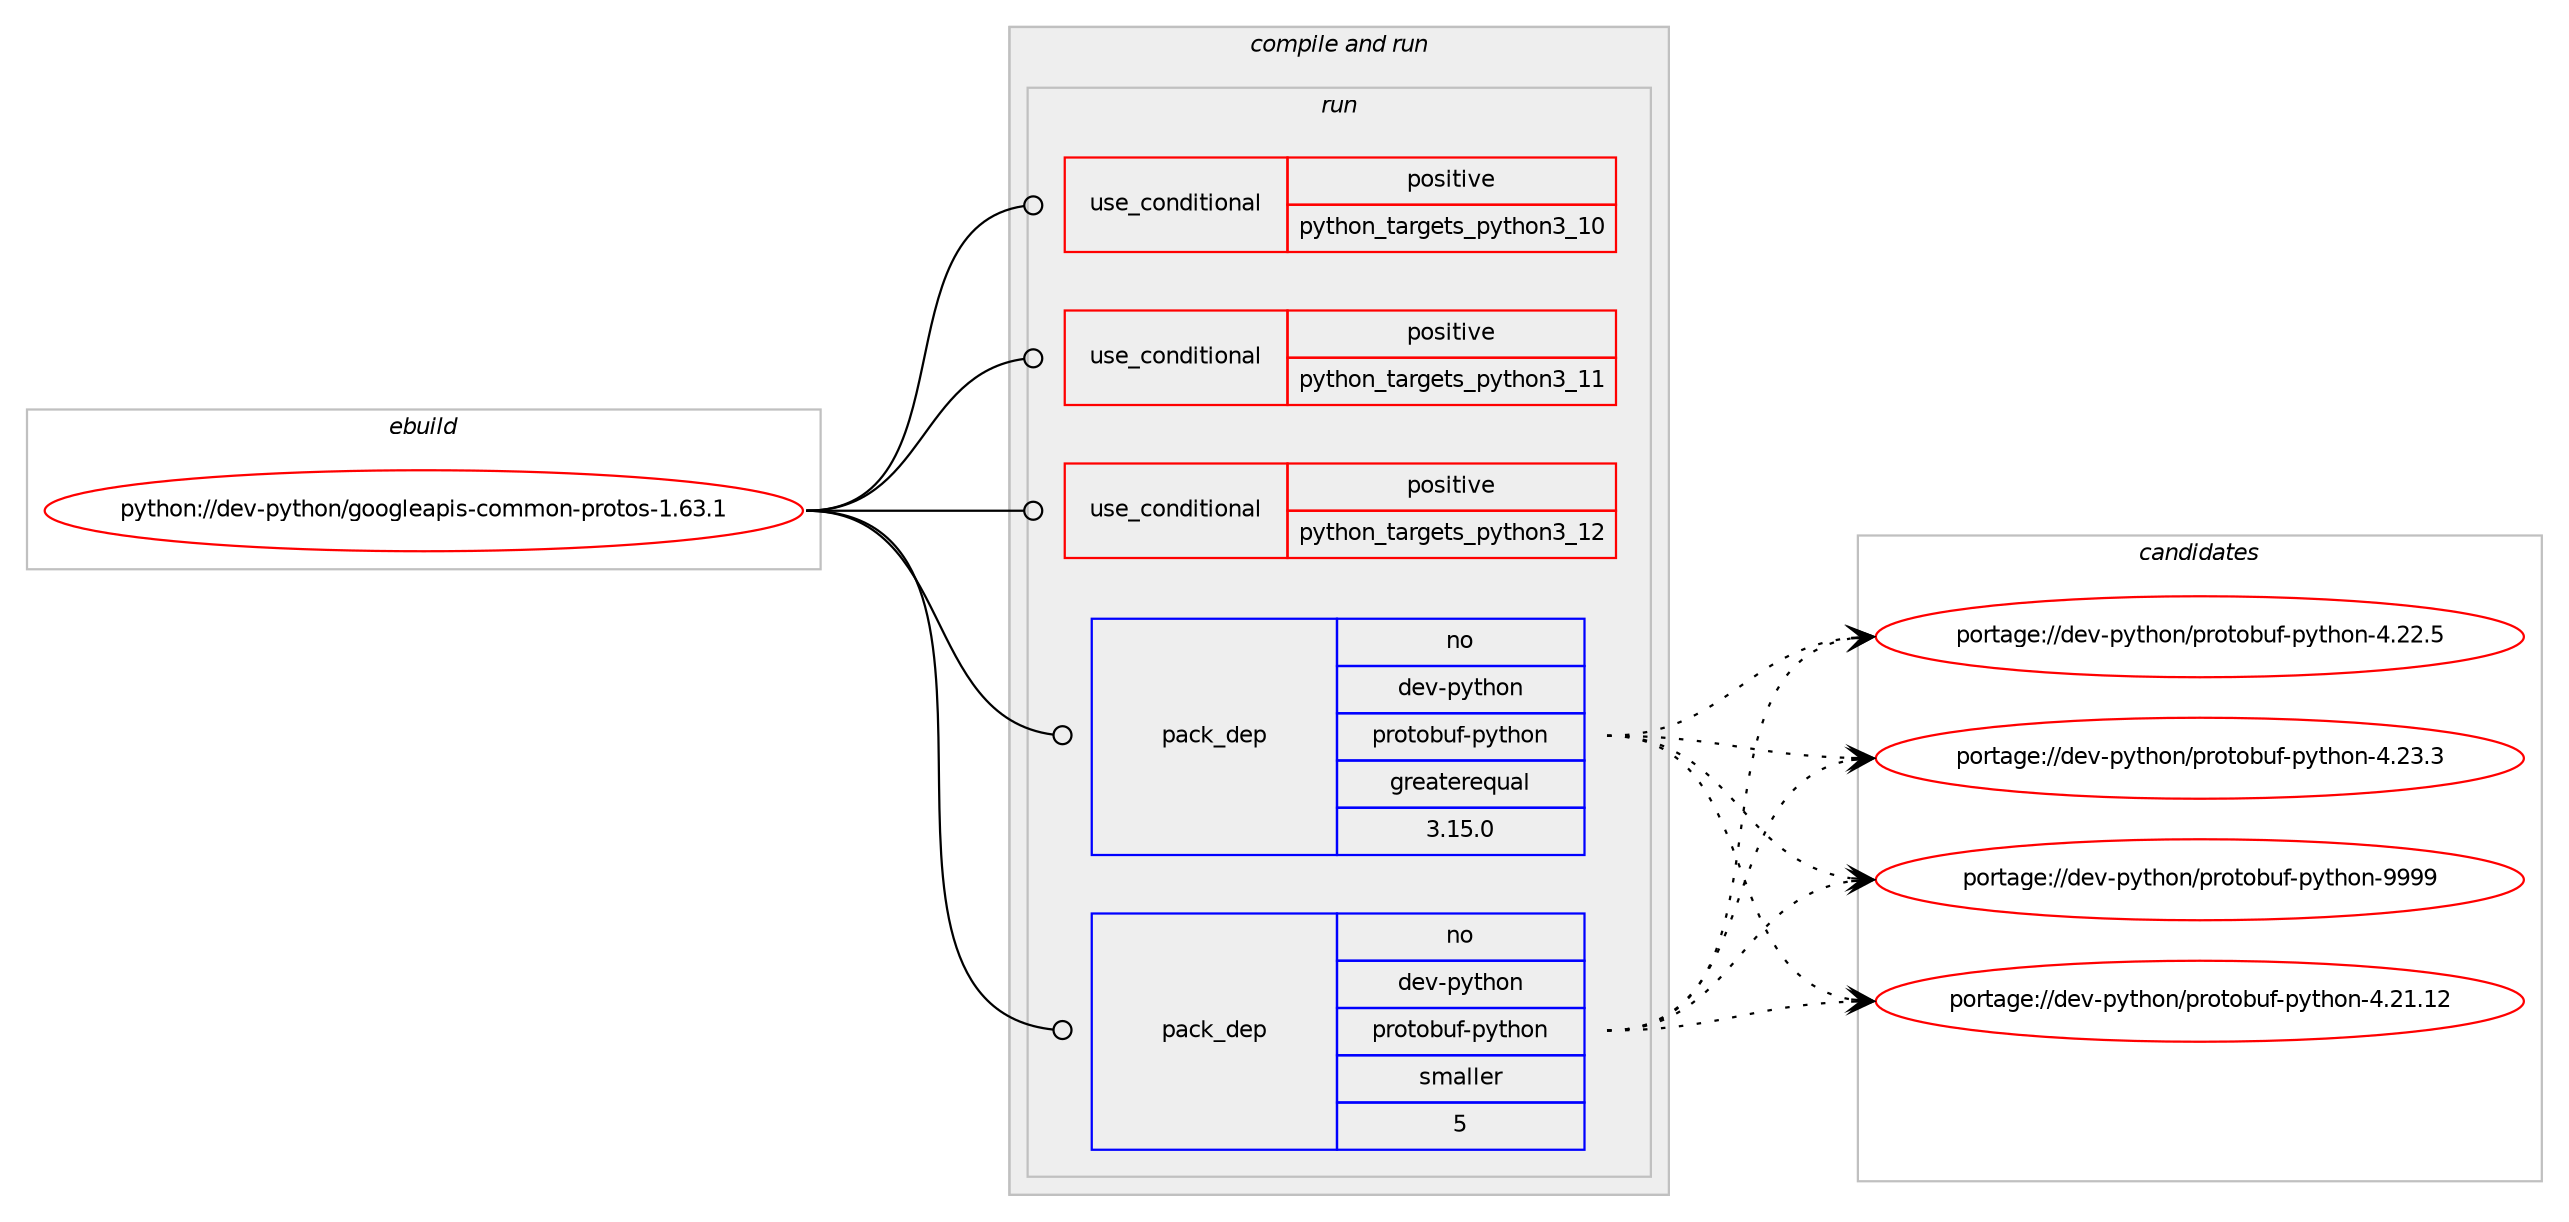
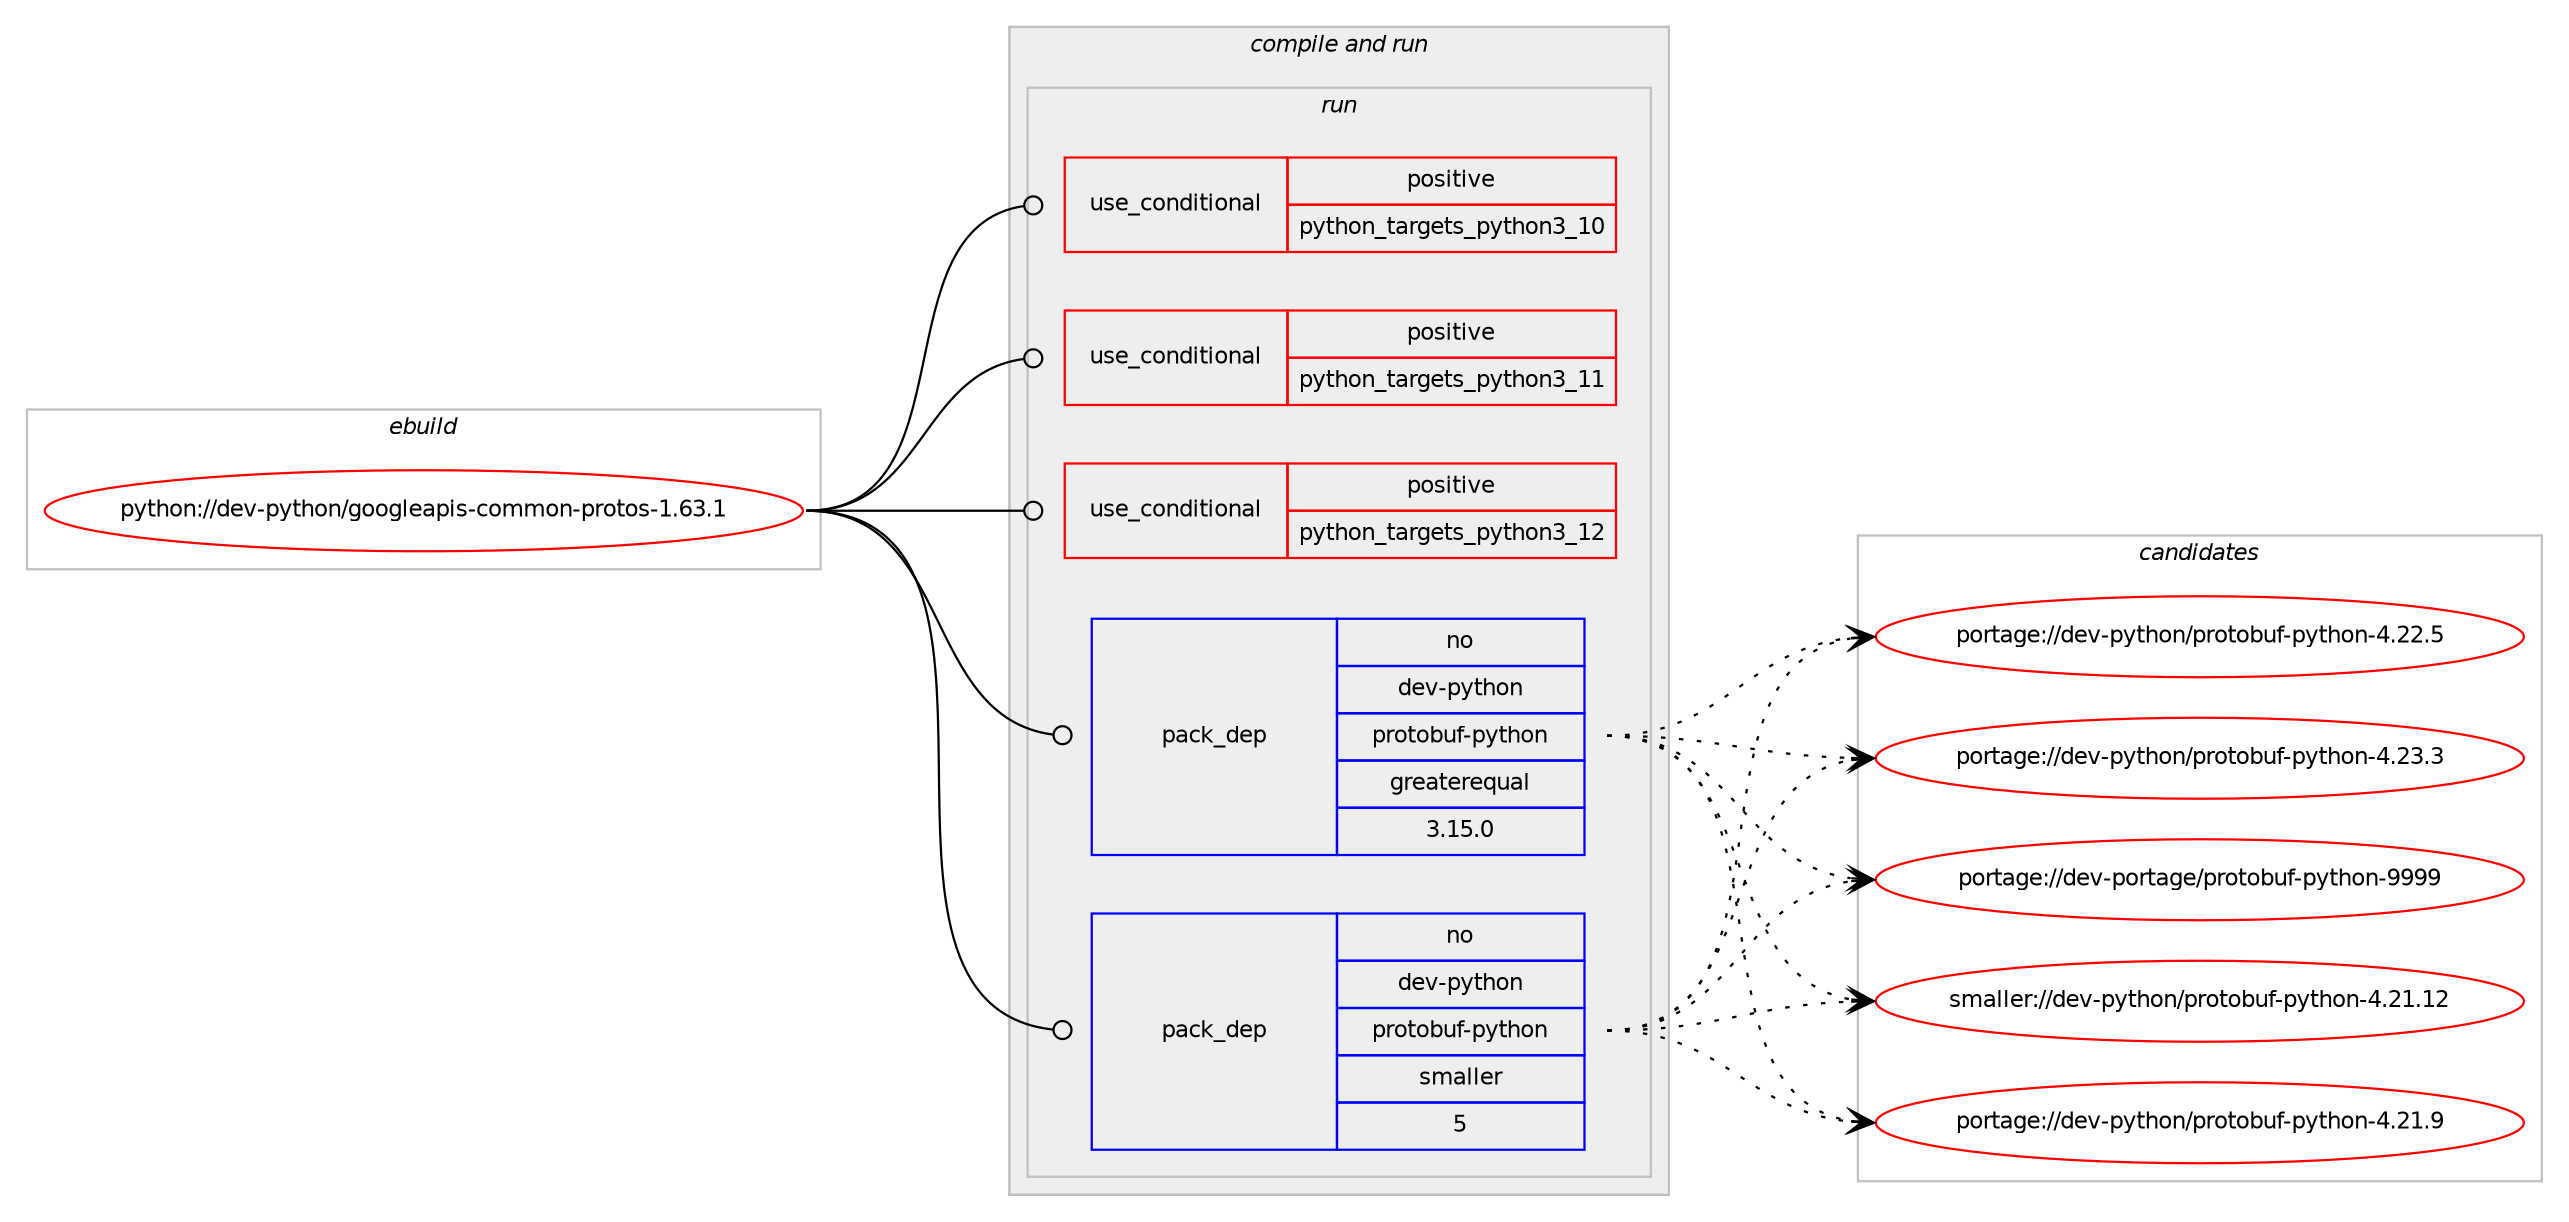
node "portage://dev-python/protobuf-python-9999": label "portage://dev-python/protobuf-python-9999" -> "portage://dev-portage/protobuf-python-9999"
node "portage://dev-python/protobuf-python-4.21.12": label "portage://dev-python/protobuf-python-4.21.12" -> "smaller://dev-python/protobuf-python-4.21.12"
node "portage://dev-python/protobuf-python-4.21.9": added
